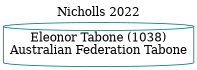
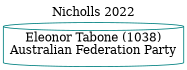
node "Eleonor Tabone (1038) Australian Federation Tabone": label "Eleonor Tabone (1038) Australian Federation Tabone" -> "Eleonor Tabone (1038) Australian Federation Party"
